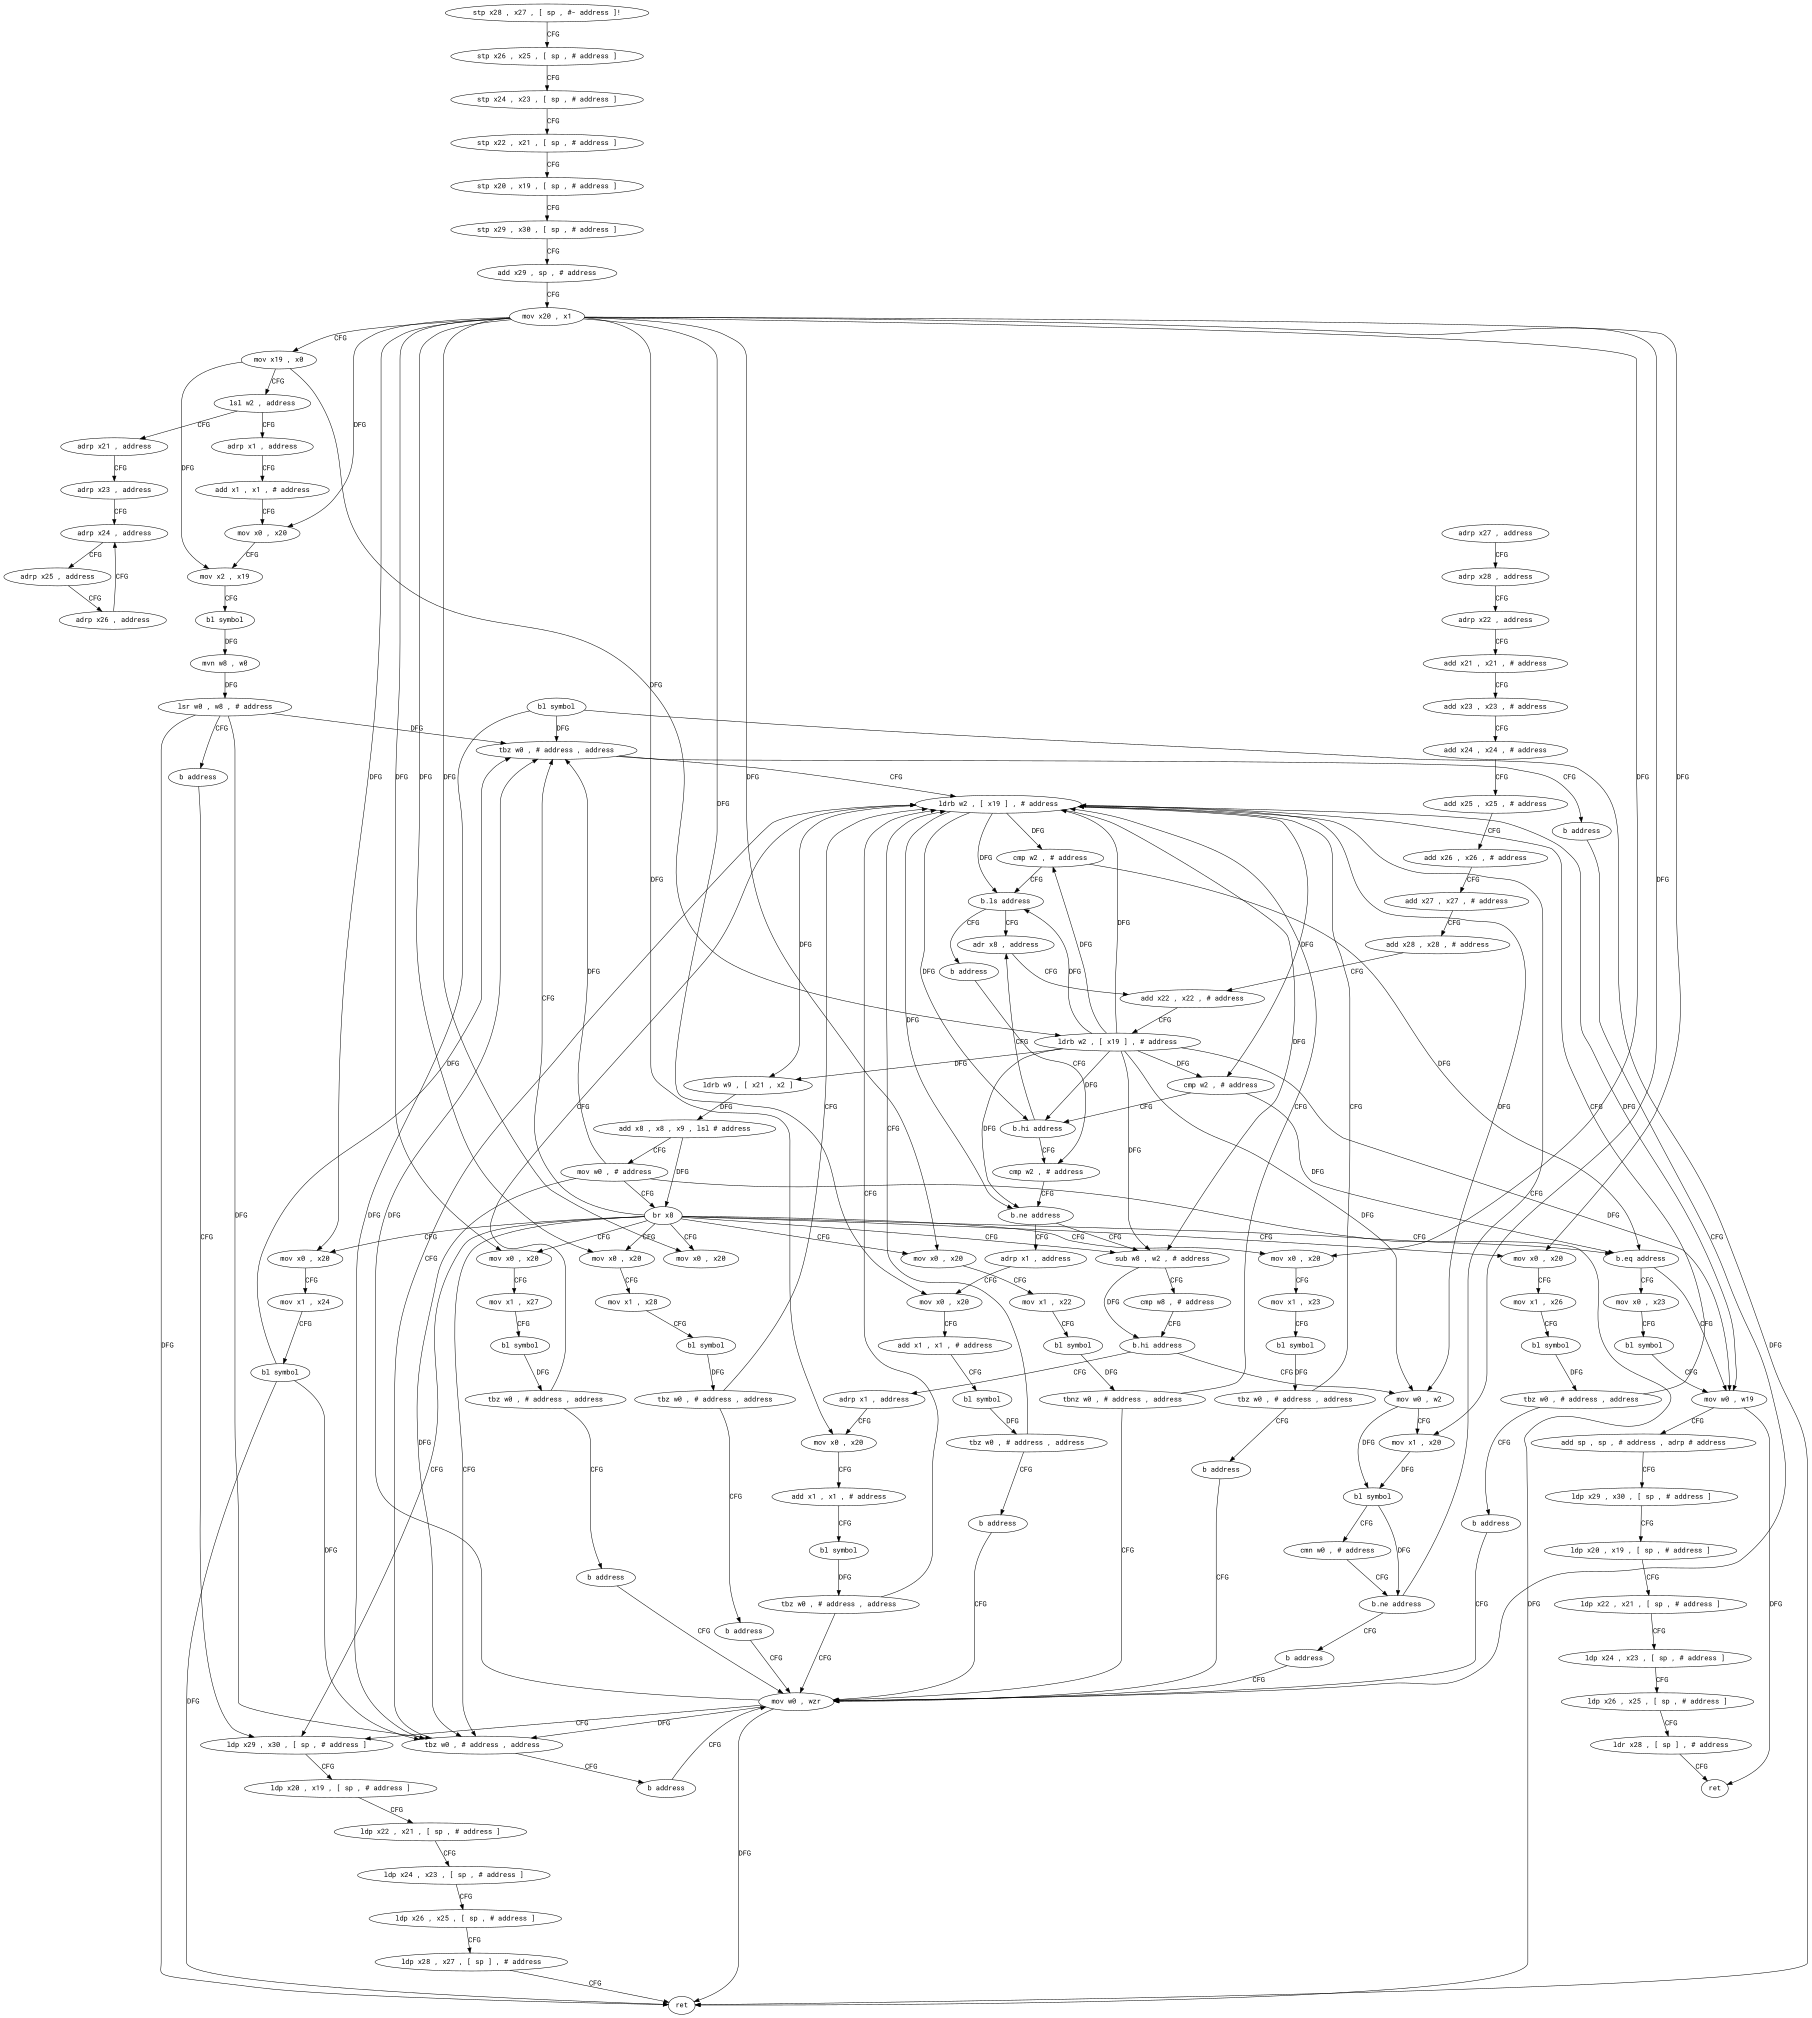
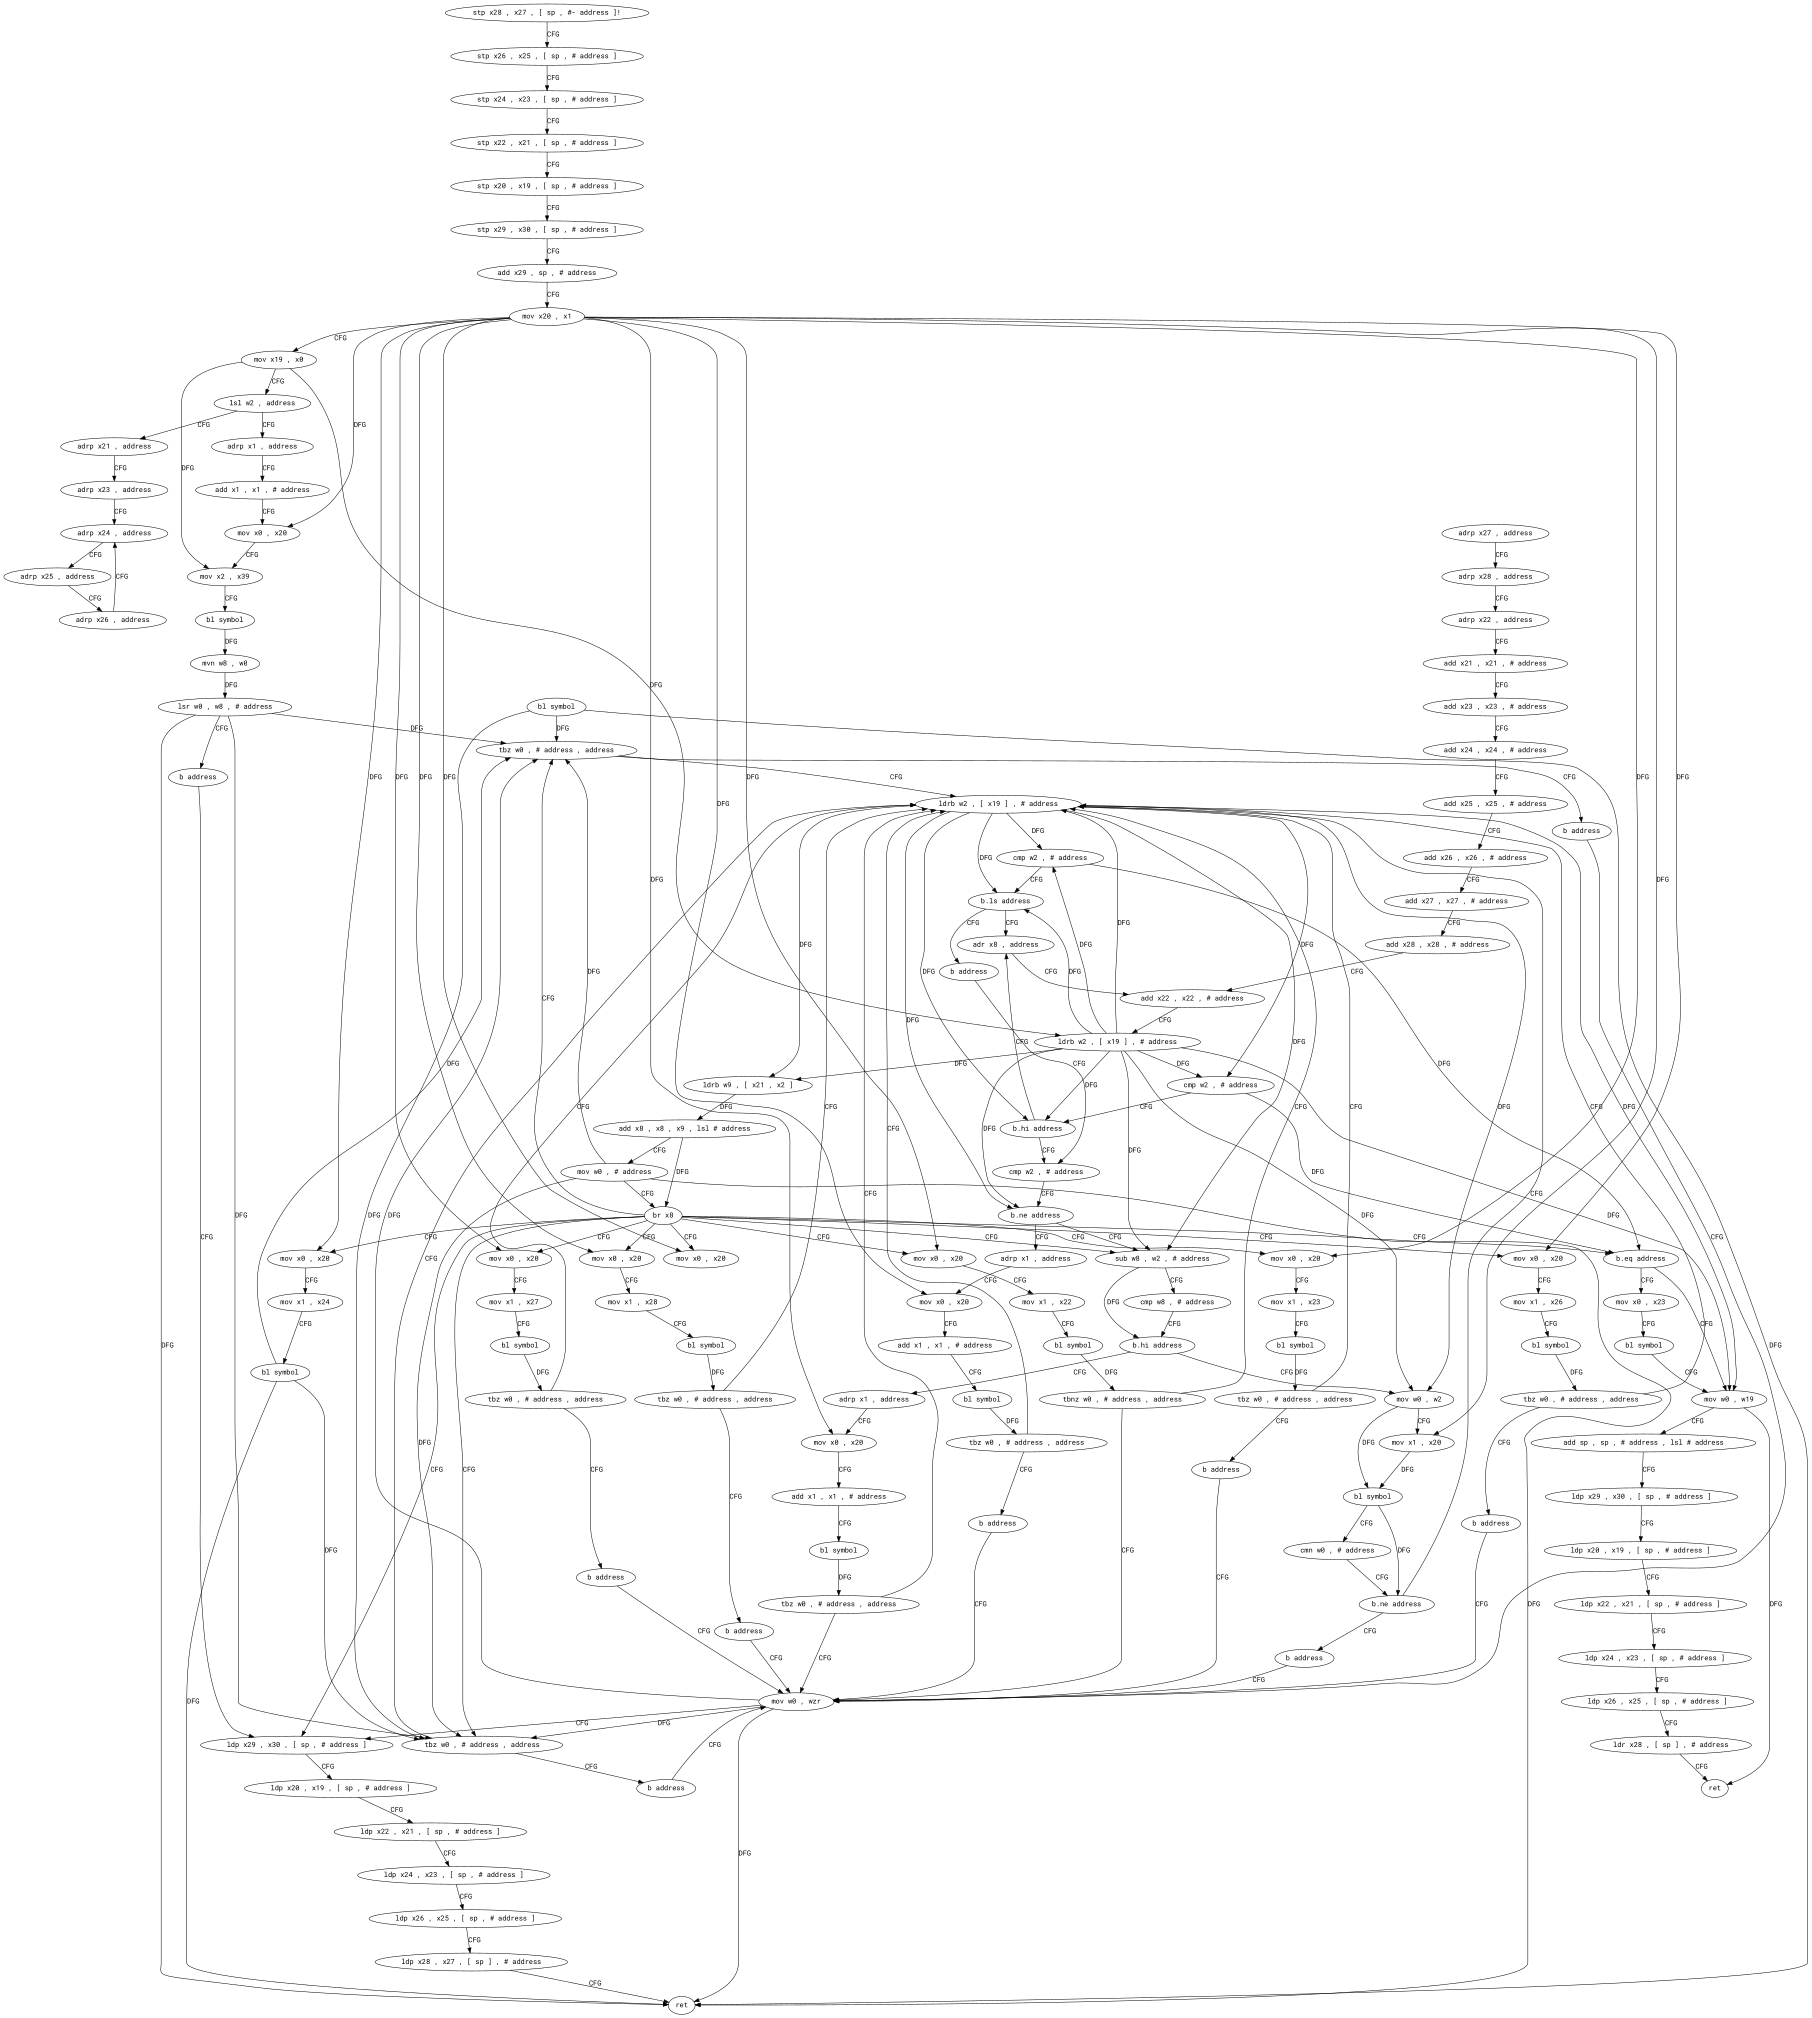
node "mov x2 , x19": label "mov x2 , x19" -> "mov x2 , x39"
node "add sp , sp , # address , adrp # address": label "add sp , sp , # address , adrp # address" -> "add sp , sp , # address , lsl # address"
